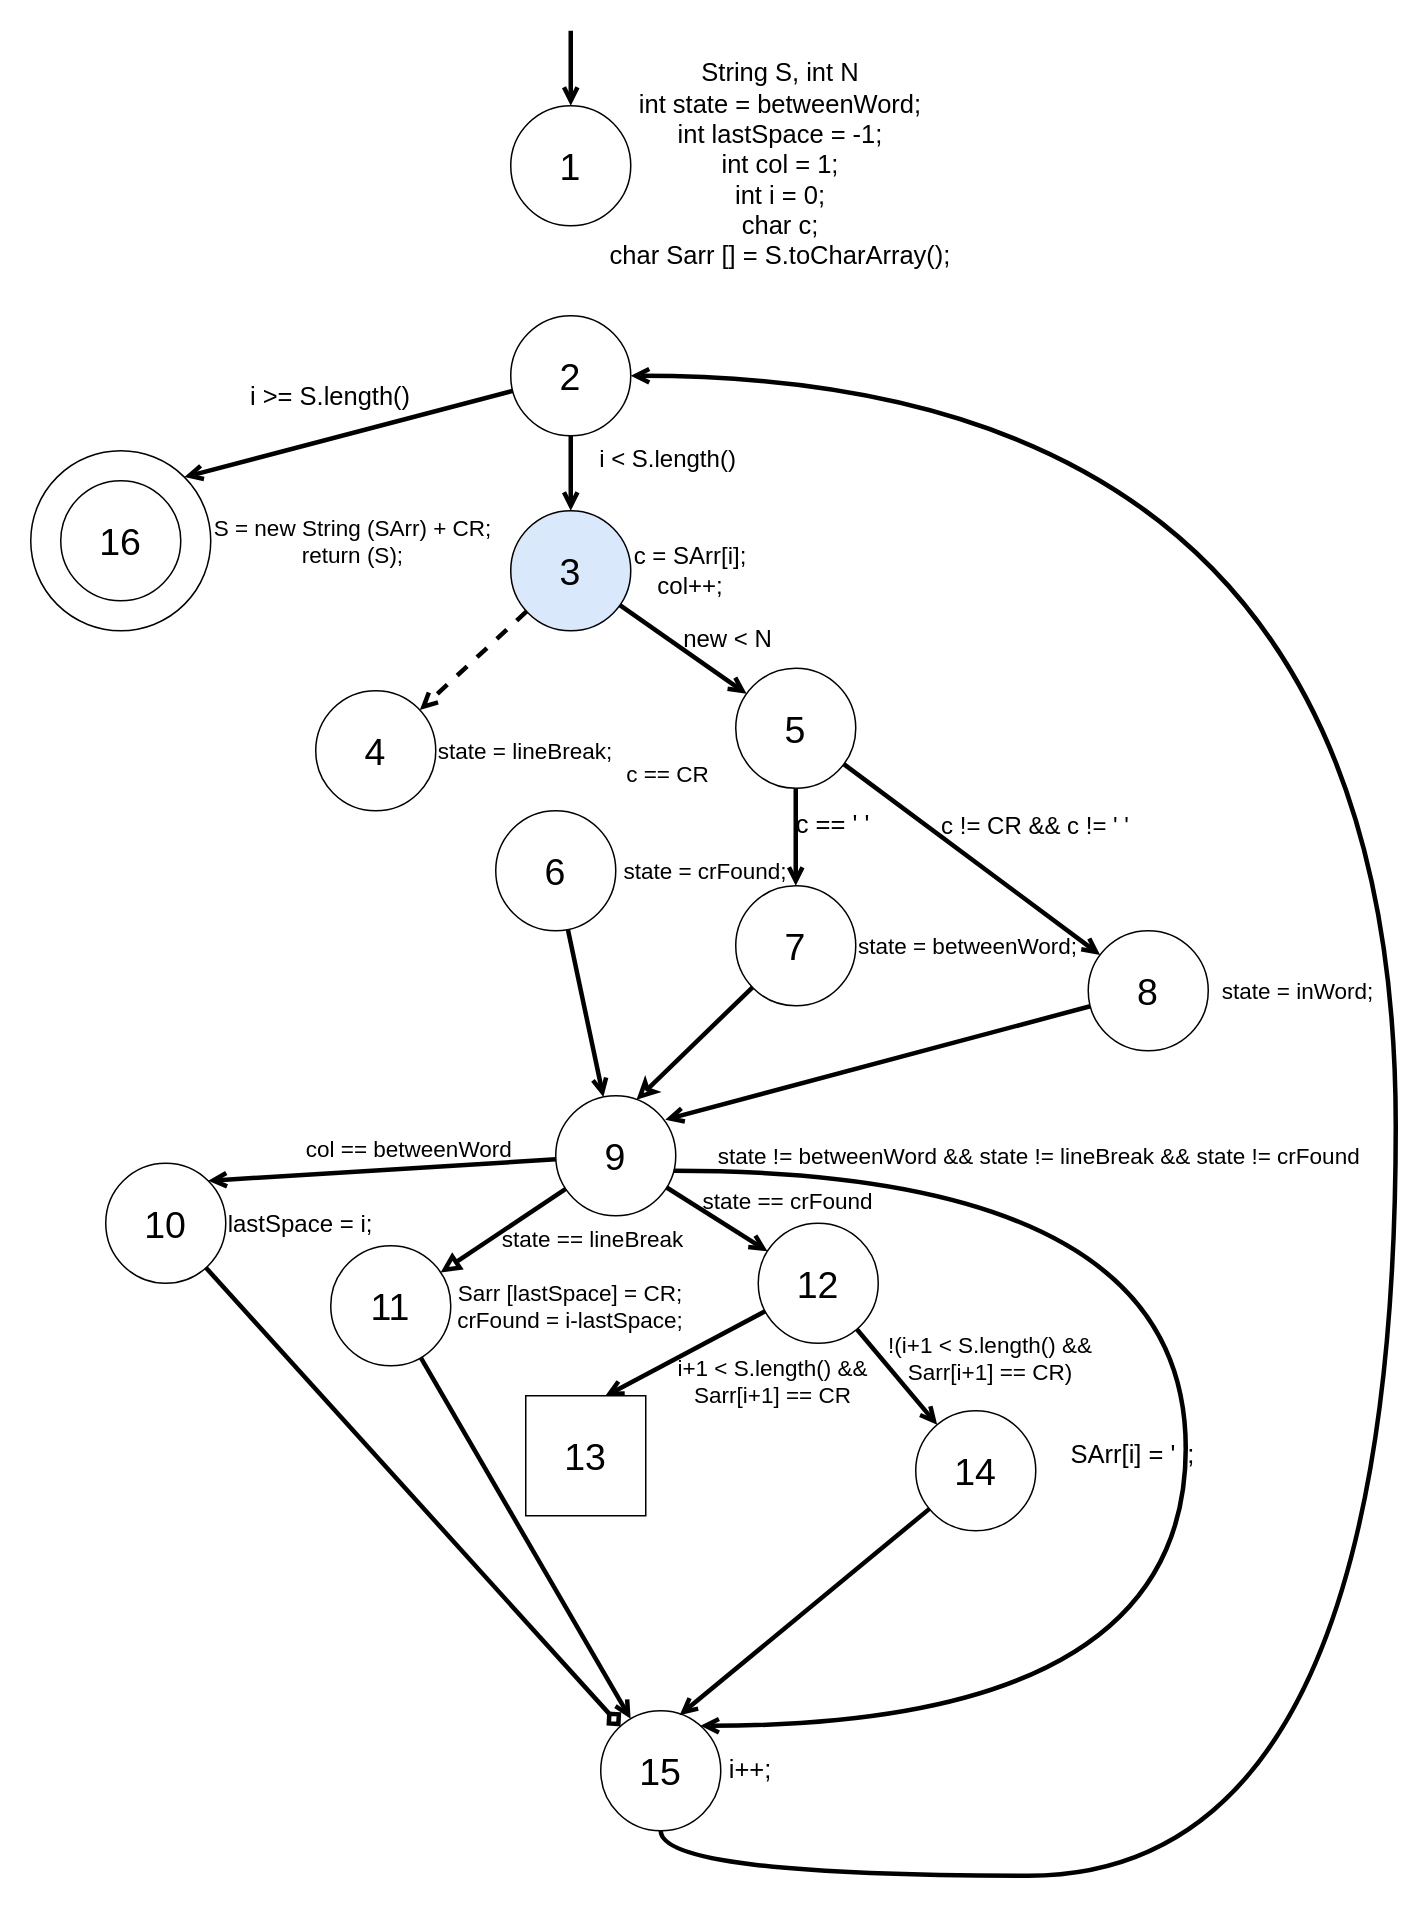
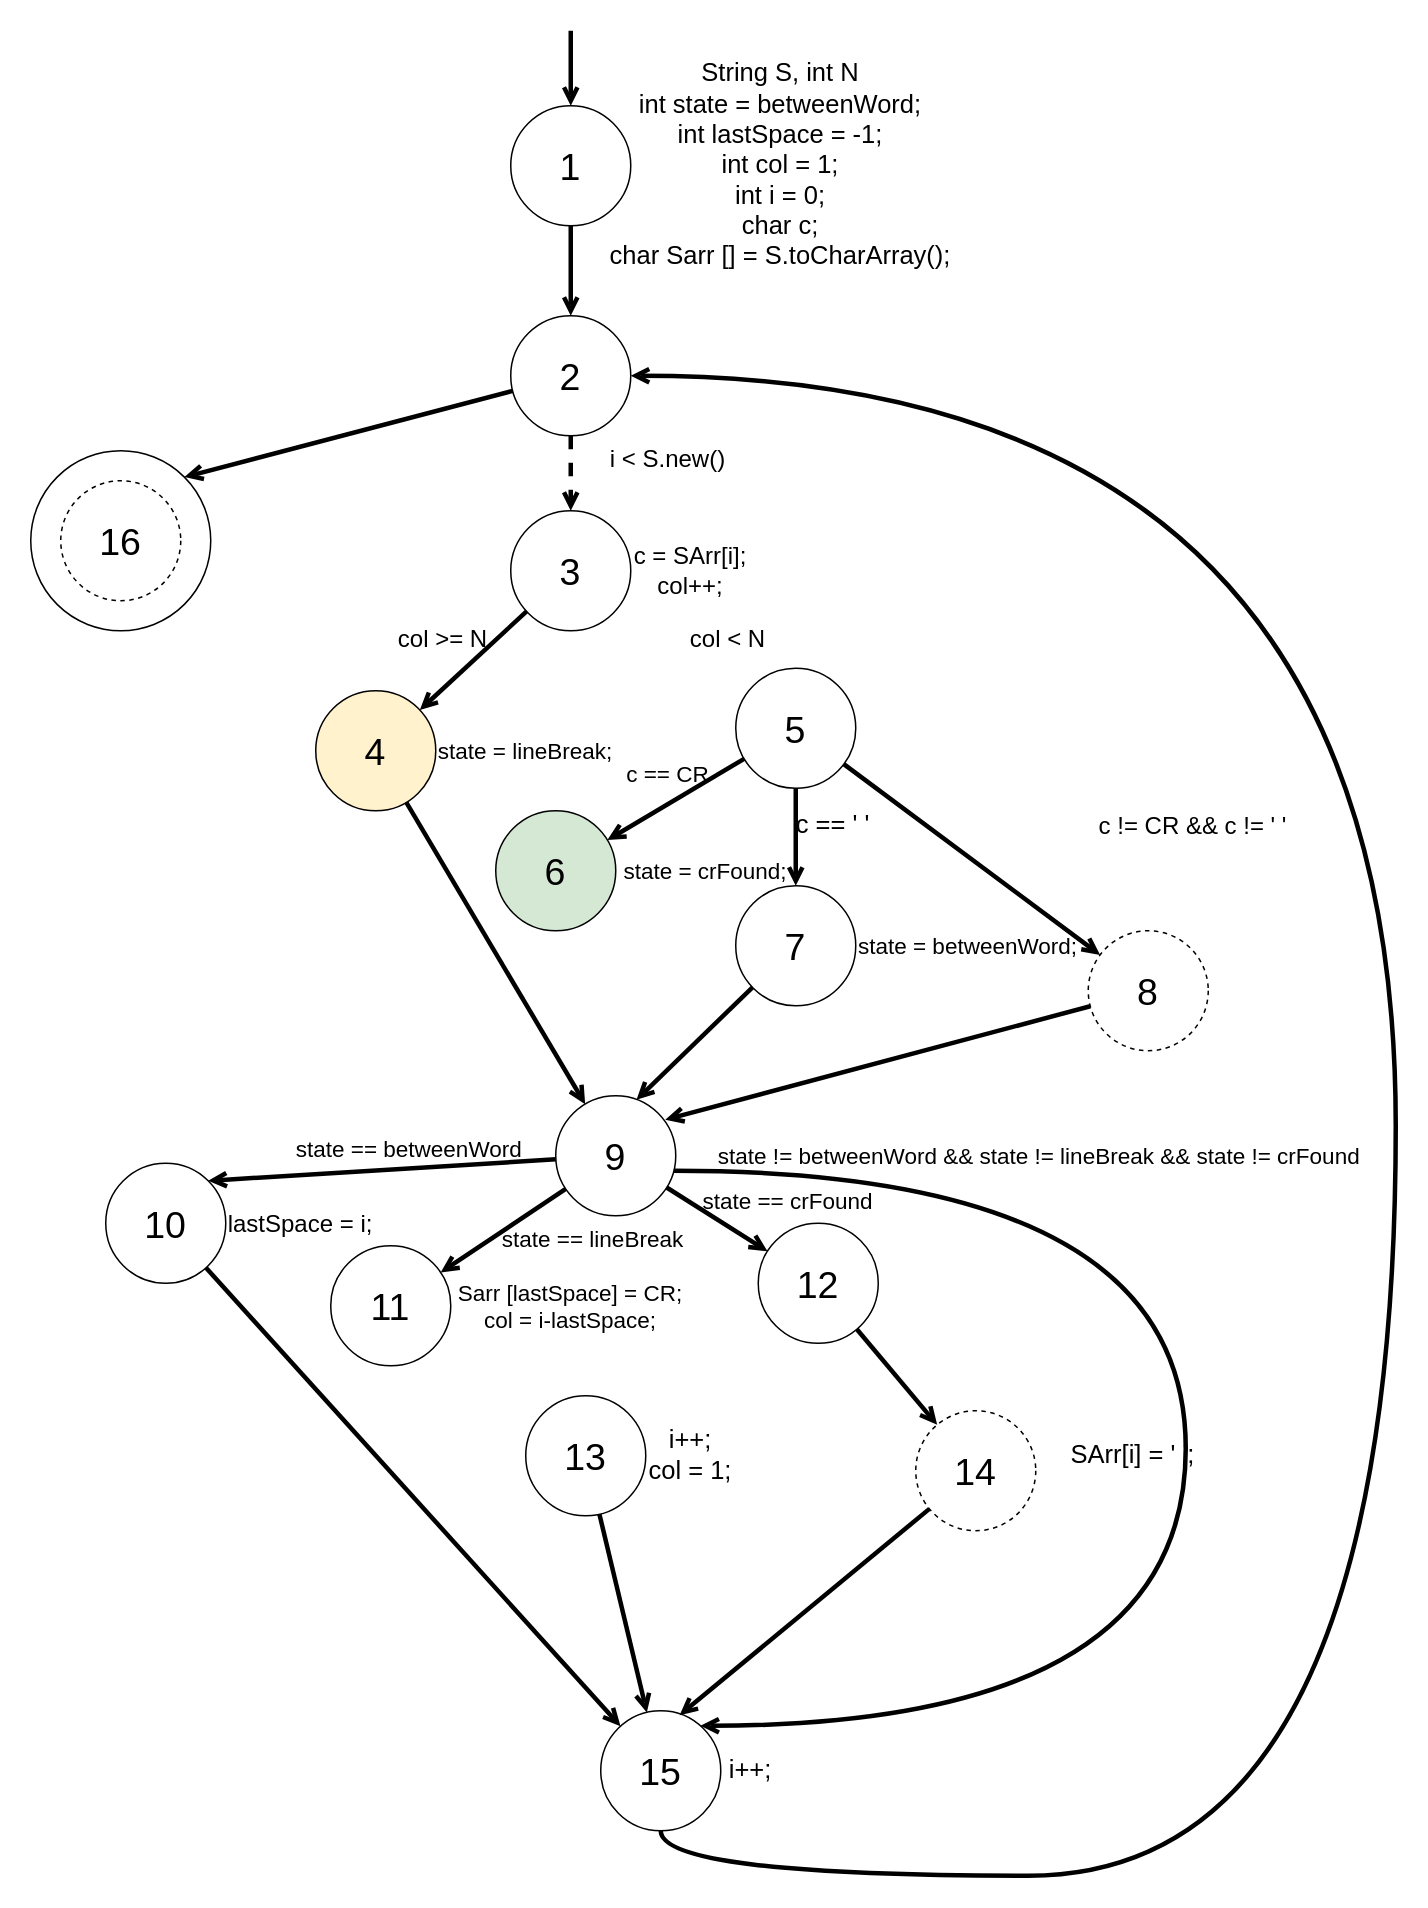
edge "1" -> "2": added
node "i >= S.length()": removed
edge "2" -> "3": style solid -> dashed
node "i < S.length()": label "i < S.length()" -> "i < S.new()"
node "16": style solid -> dashed
node "S = new String (SArr) + CR; return (S);": removed
node "3": fillcolor #dae8fc -> #ffffff
edge "3" -> "4": style dashed -> solid
node "col >= N": added
node "new < N": label "new < N" -> "col < N"
edge "3" -> "5": removed
node "4": fillcolor #ffffff -> #fff2cc
edge "5" -> "6": added
node "c != CR && c != ' '": moved (1036, 826) -> (1193, 826)
node "6": fillcolor #ffffff -> #d5e8d4
edge "4" -> "9": added
node "8": style solid -> dashed
node "state = inWord;": removed
edge "6" -> "9": removed
edge "7" -> "9": arrowhead classic -> open
node "col == betweenWord": label "col == betweenWord" -> "state == betweenWord"
edge "9" -> "11": arrowhead block -> open
node "Sarr [lastSpace] = CR; crFound = i-lastSpace;": label "Sarr [lastSpace] = CR; crFound = i-lastSpace;" -> "Sarr [lastSpace] = CR; col = i-lastSpace;"
edge "12" -> "13": removed
node "!(i+1 < S.length() && Sarr[i+1] == CR)": removed
node "i+1 < S.length() && Sarr[i+1] == CR": removed
node "13": shape rectangle -> ellipse
node "i++; col = 1;": added
node "14": style solid -> dashed
edge "11" -> "15": removed
edge "13" -> "15": added
edge "10" -> "15": arrowhead diamond -> open
